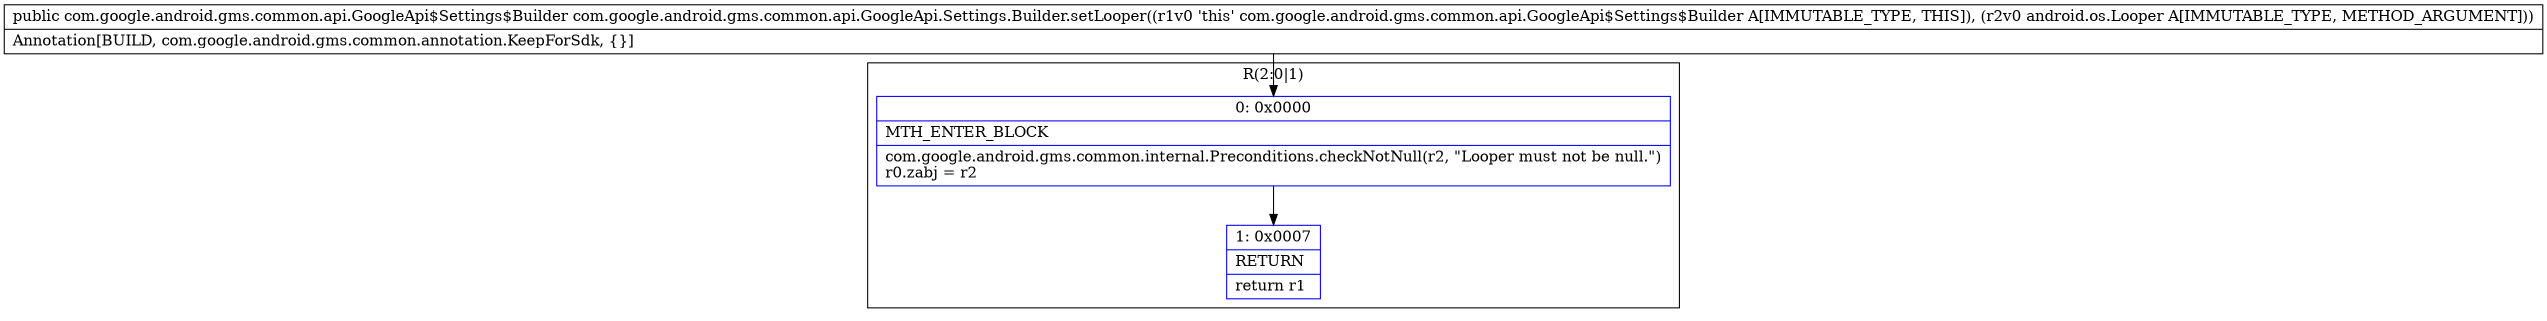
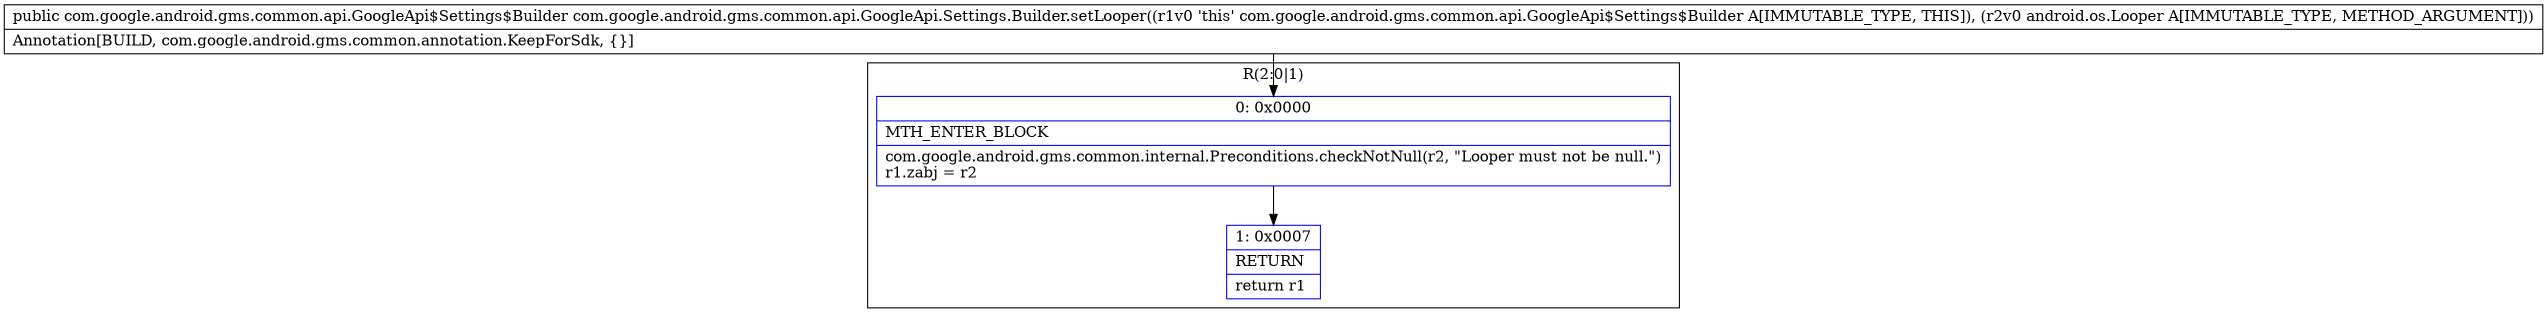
node "0: 0x0000": text "r0.zabj = r2" -> "r1.zabj = r2"
